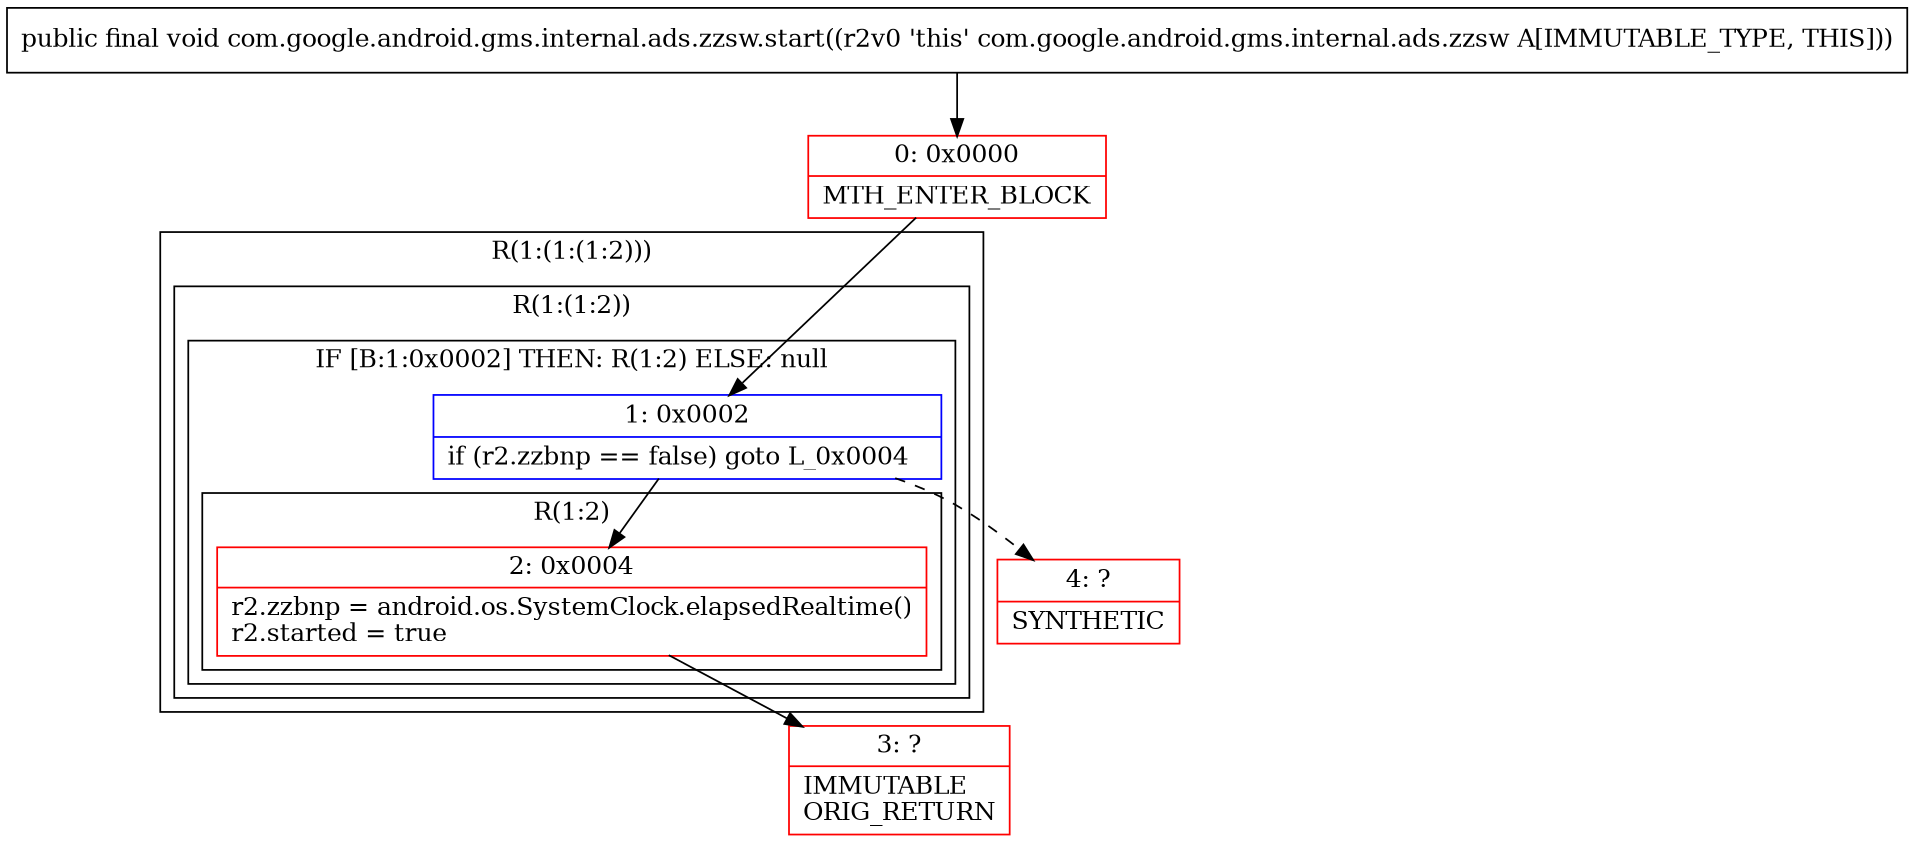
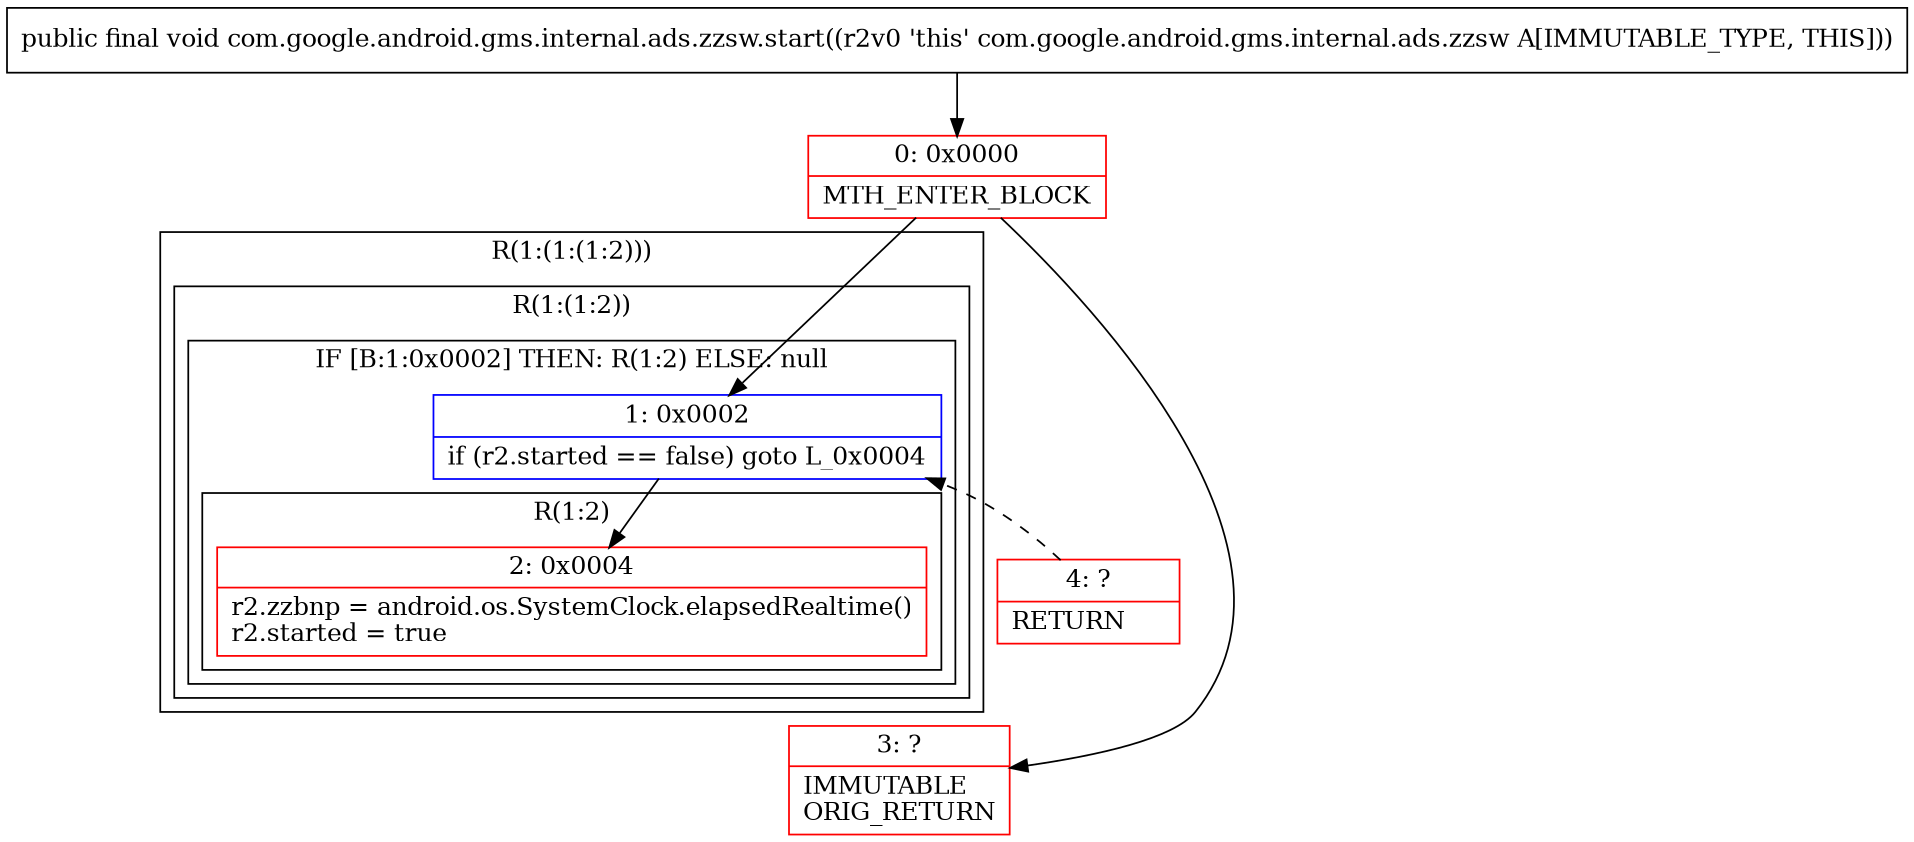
node "1: 0x0002": text "if (r2.zzbnp == false) goto L_0x0004" -> "if (r2.started == false) goto L_0x0004"
edge "1: 0x0002" -> "4: ?": reversed
node "4: ?": text "SYNTHETIC" -> "RETURN"
edge "2: 0x0004" -> "3: ?": now "0: 0x0000" -> "3: ?"
